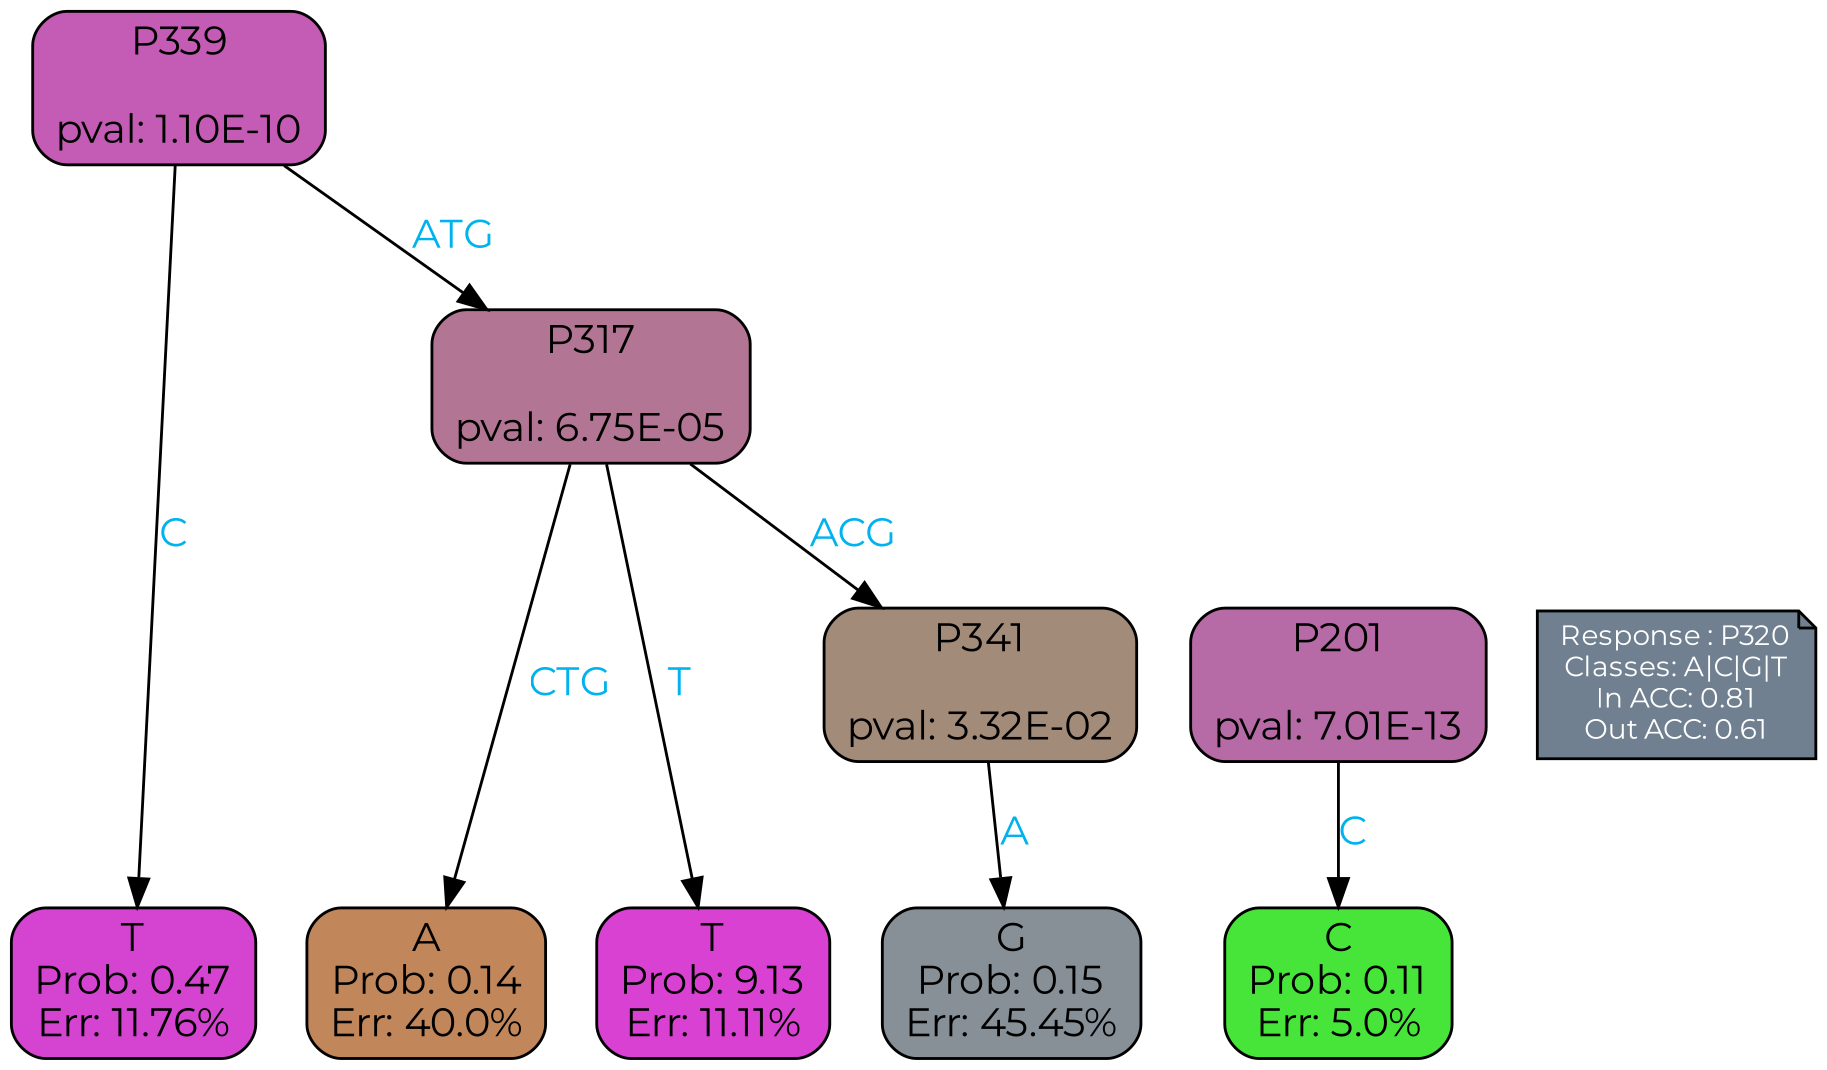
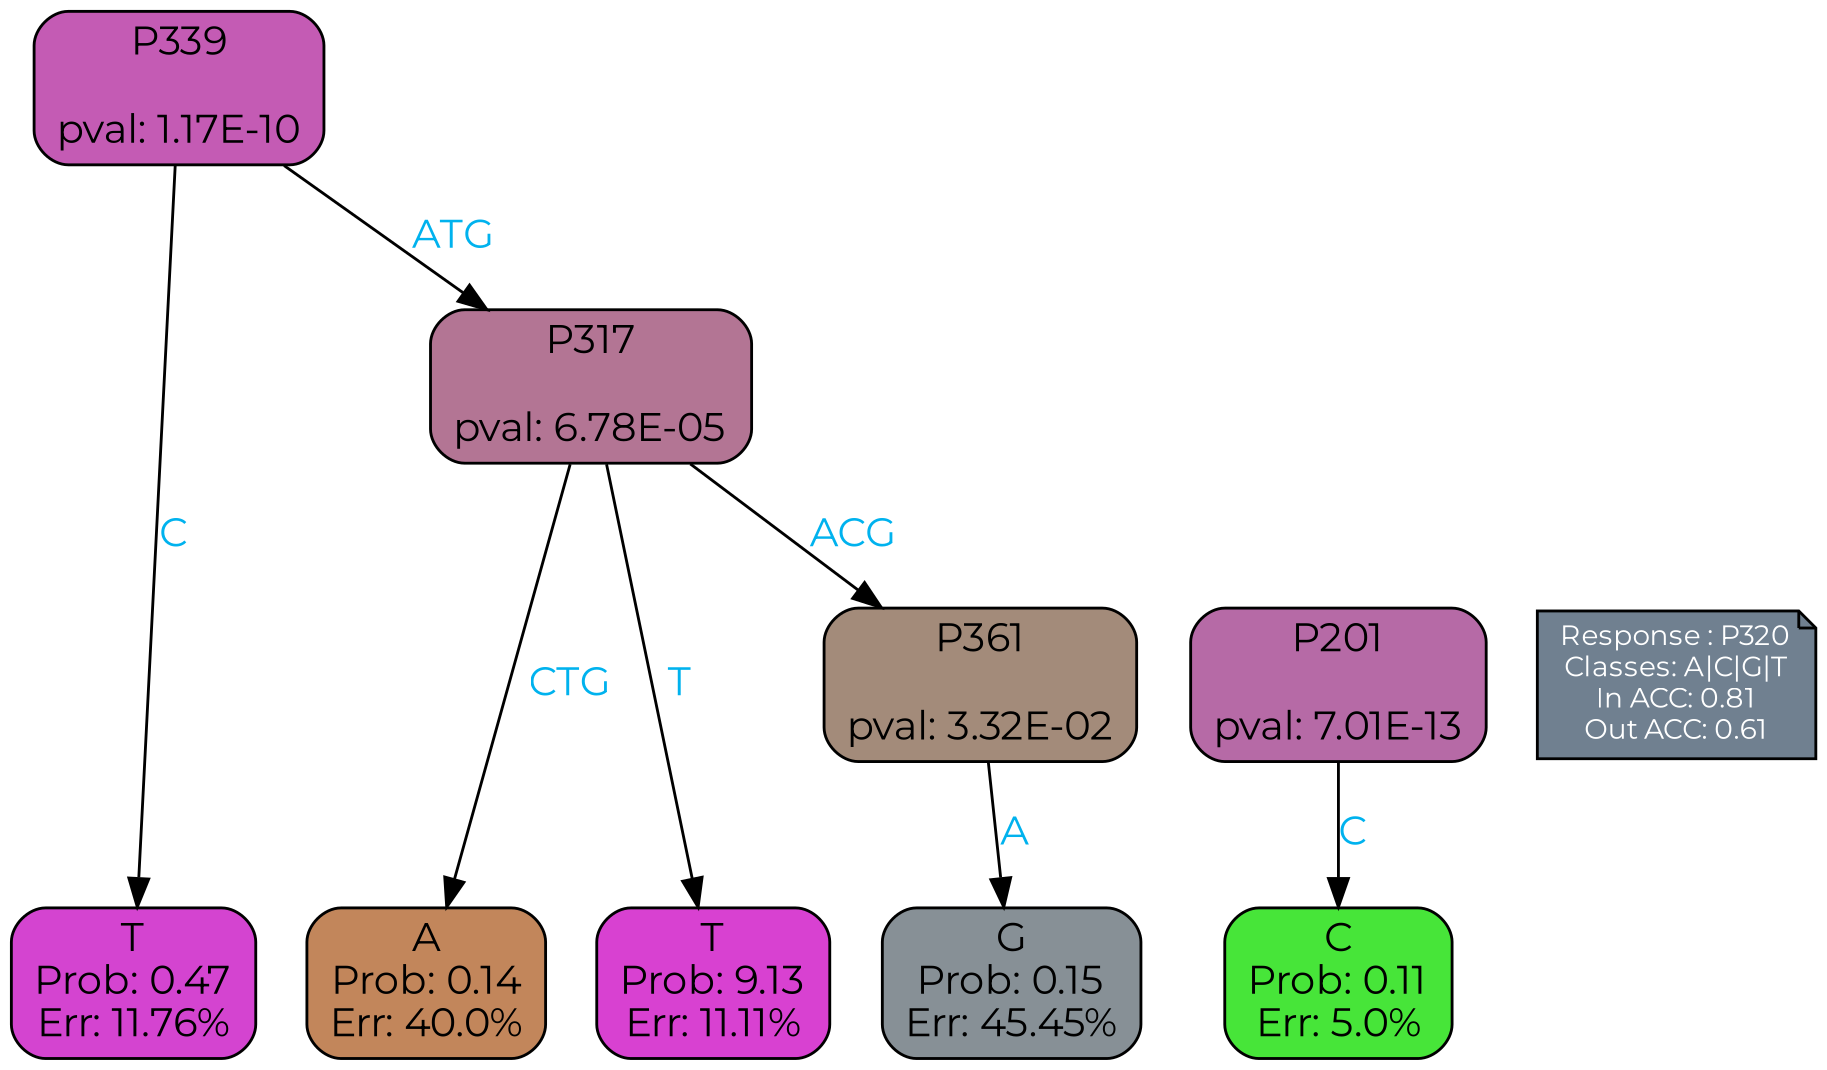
node "P339 pval: 1.10E-10": label "P339 pval: 1.10E-10" -> "P339 pval: 1.17E-10"
node "P317 pval: 6.75E-05": label "P317 pval: 6.75E-05" -> "P317 pval: 6.78E-05"
node "P341 pval: 3.32E-02": label "P341 pval: 3.32E-02" -> "P361 pval: 3.32E-02"
